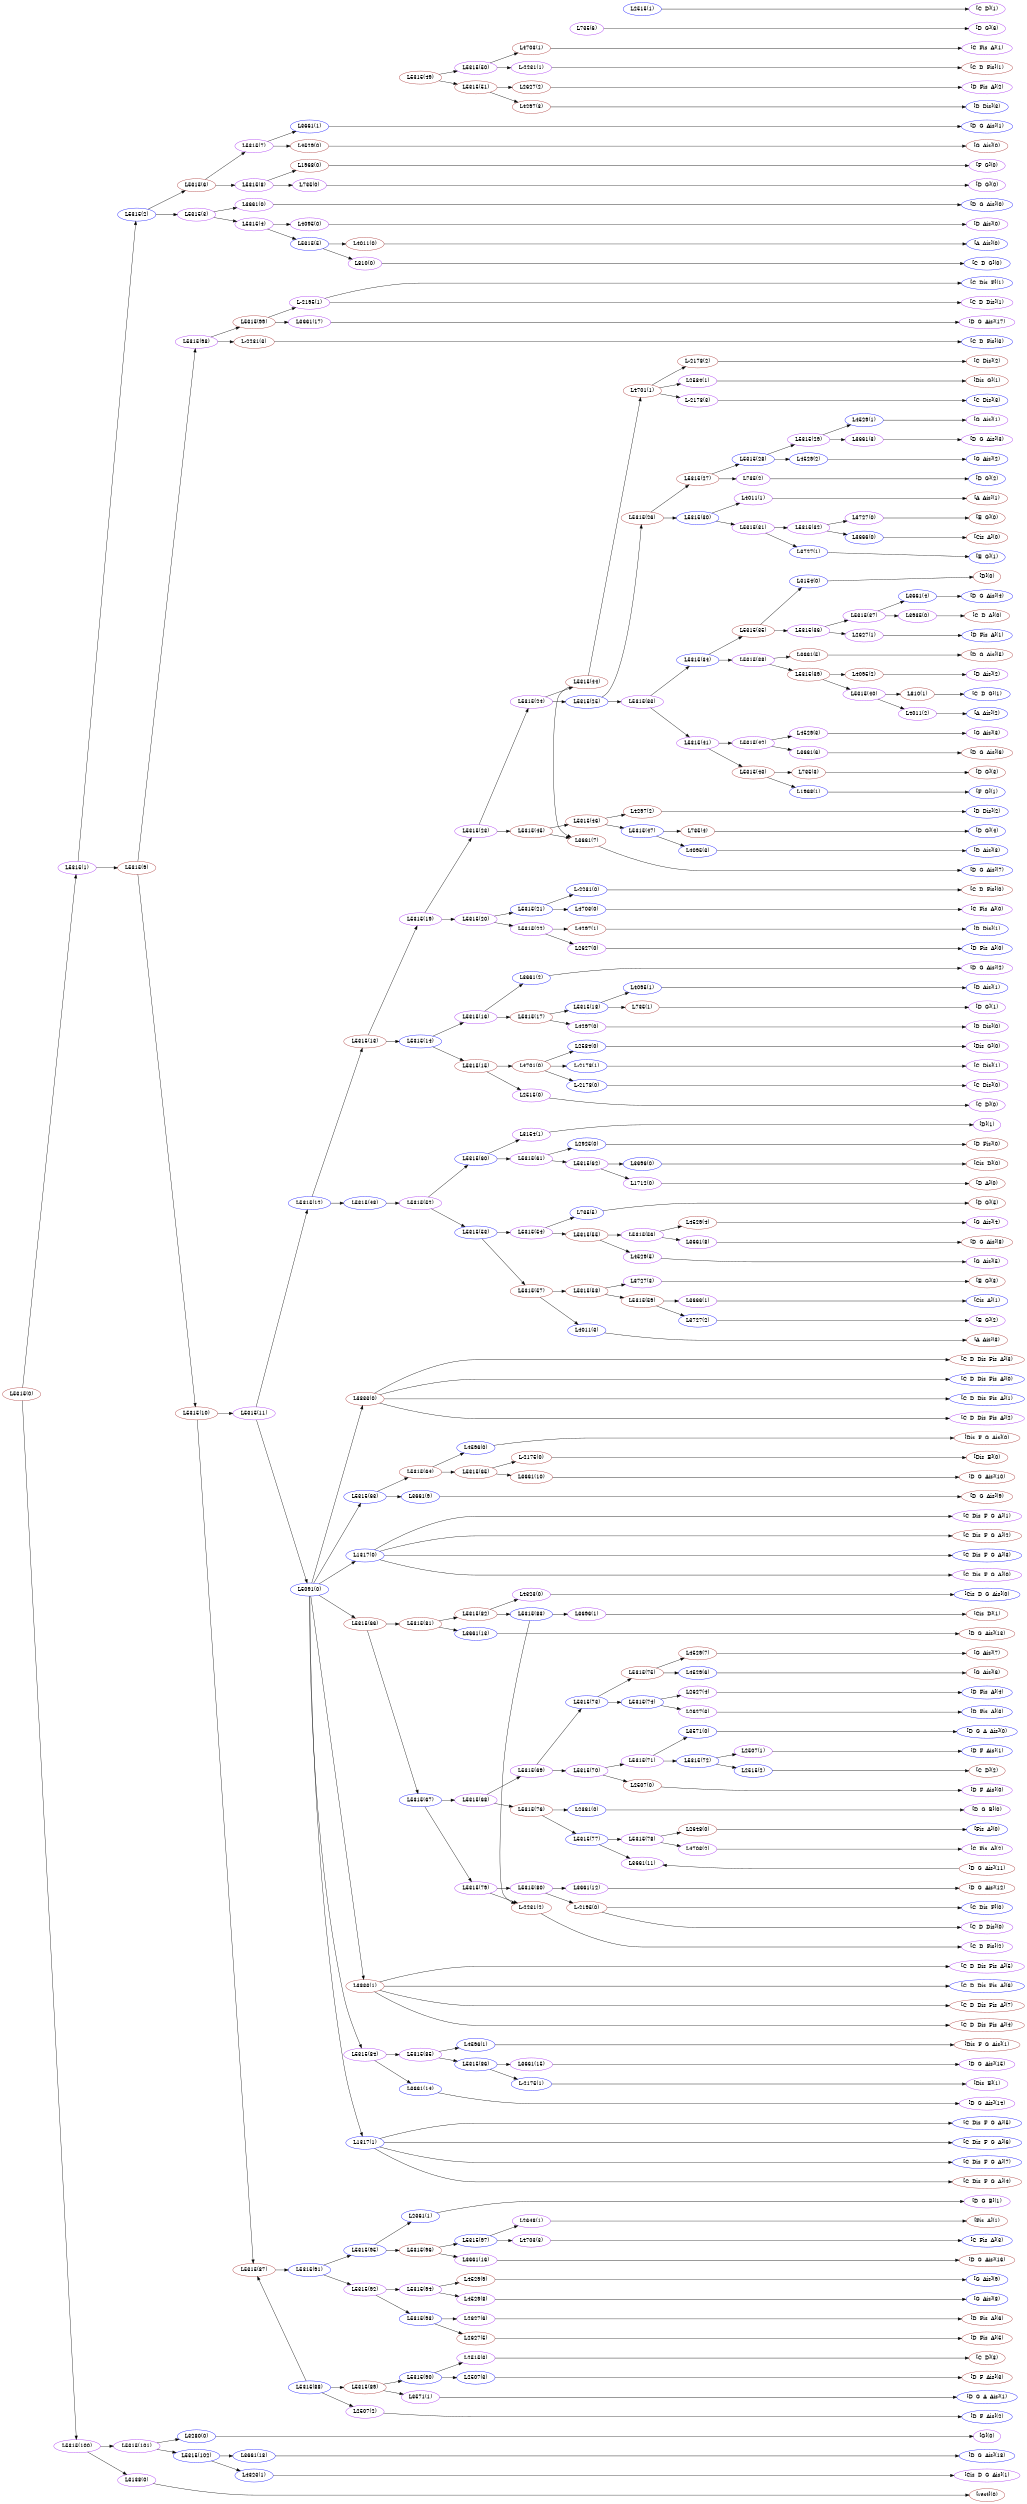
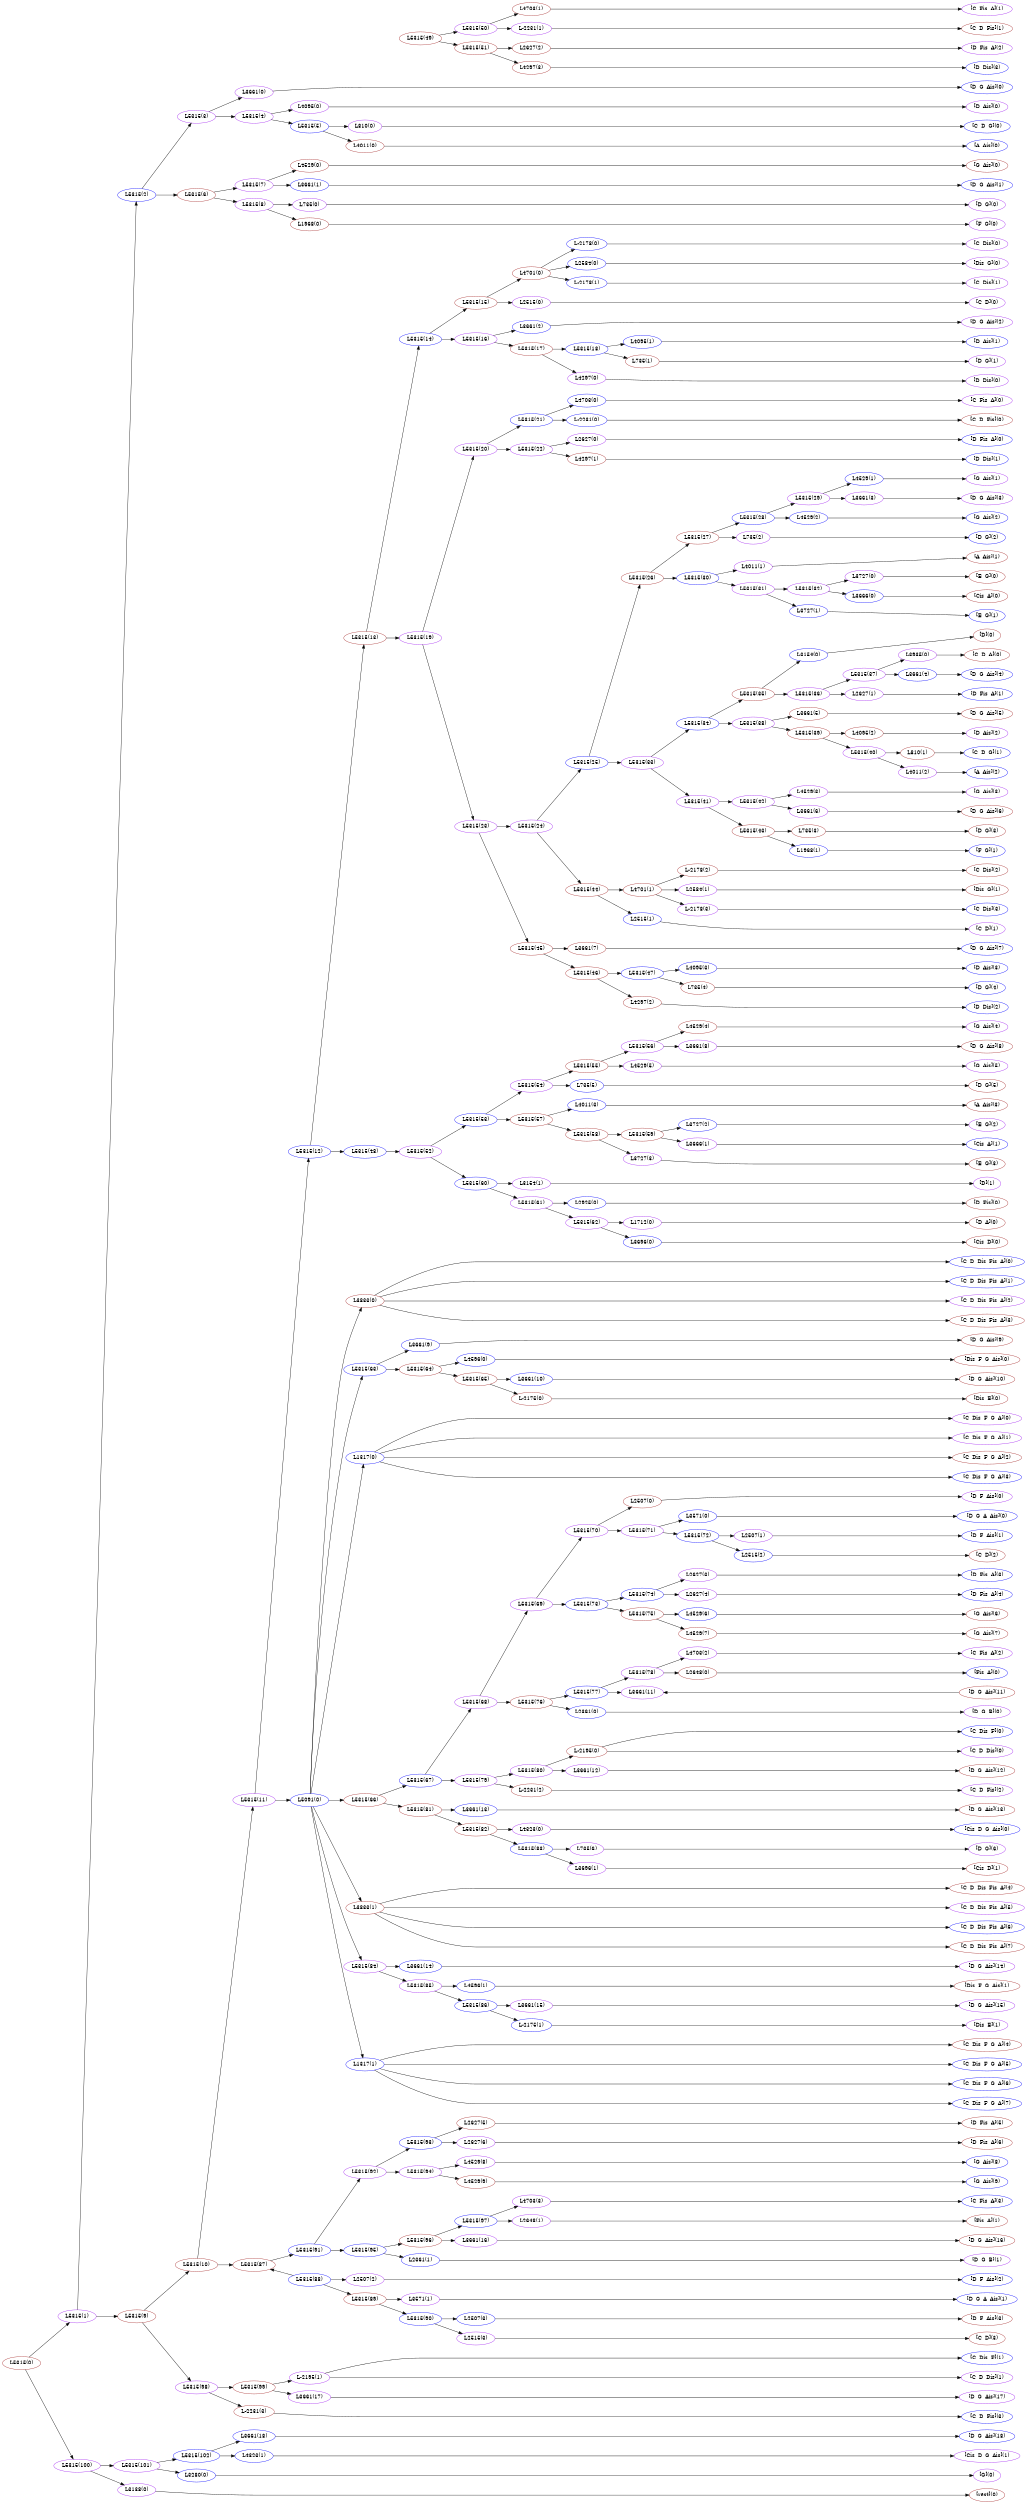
edge "L5315(44)" -> "L3661(7)": now "L5315(44)" -> "L2515(1)"
node "L3661(10)": color brown -> blue
edge "L5315(83)" -> "L-2231(2)": now "L5315(83)" -> "L735(6)"
